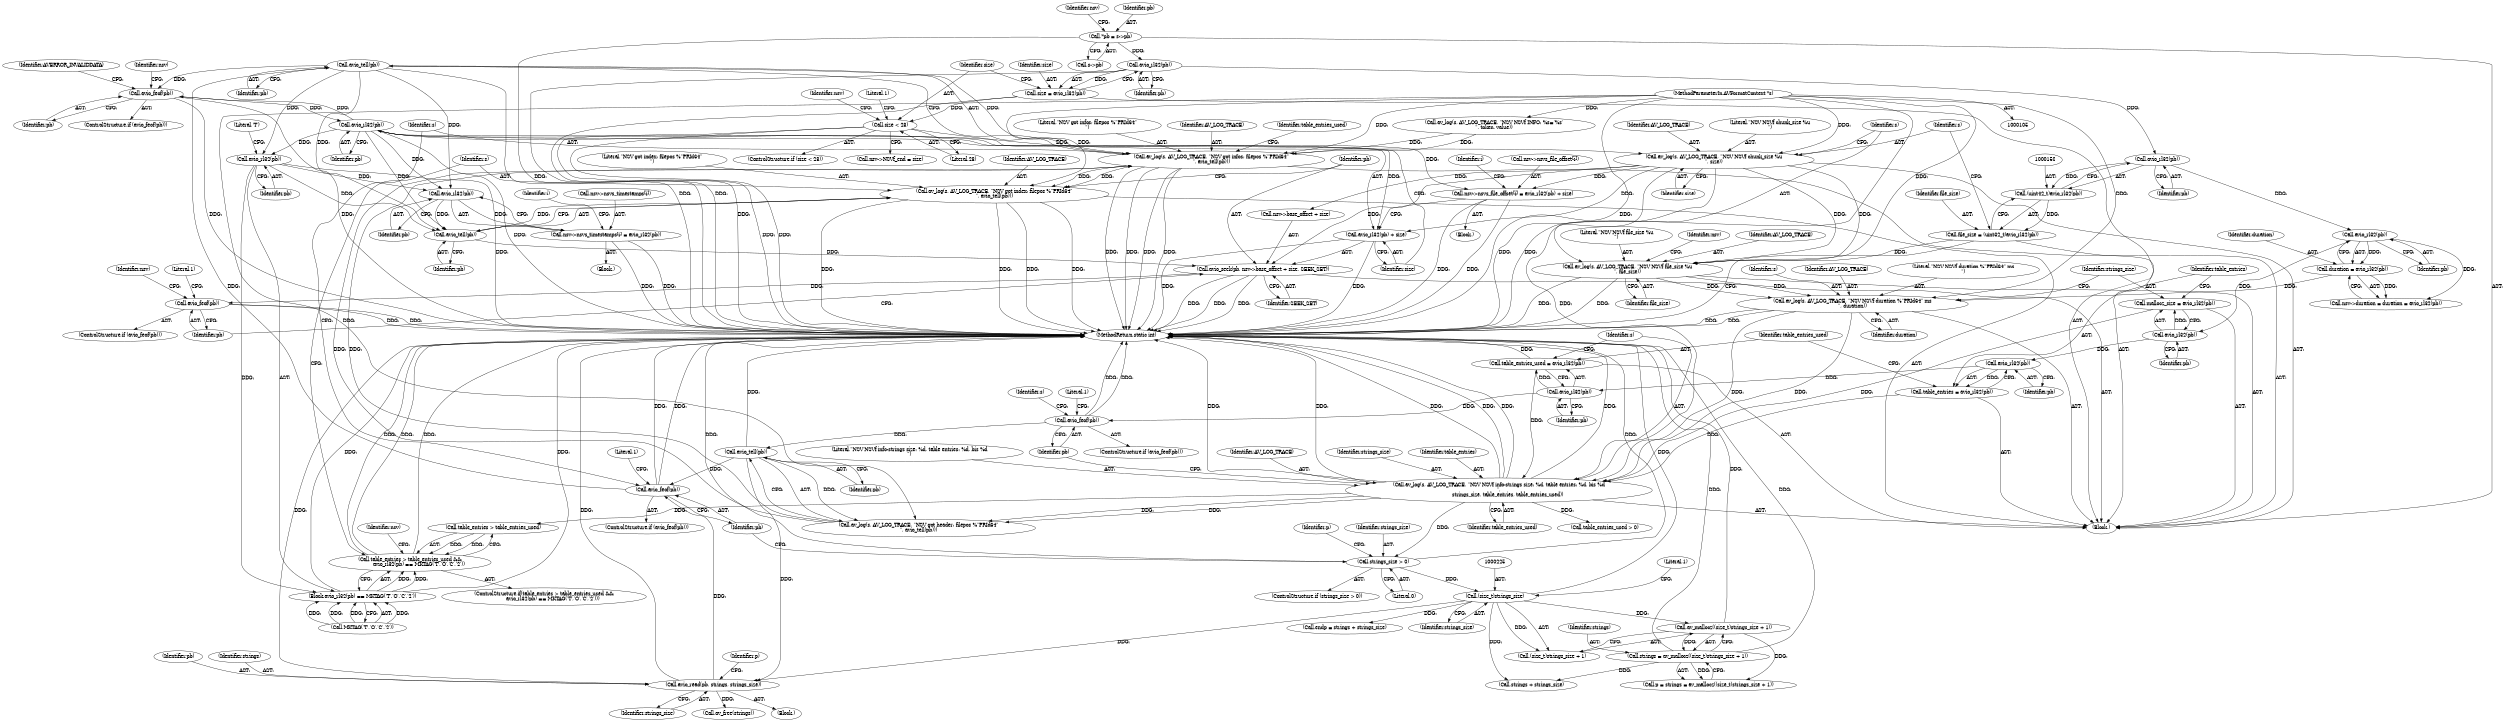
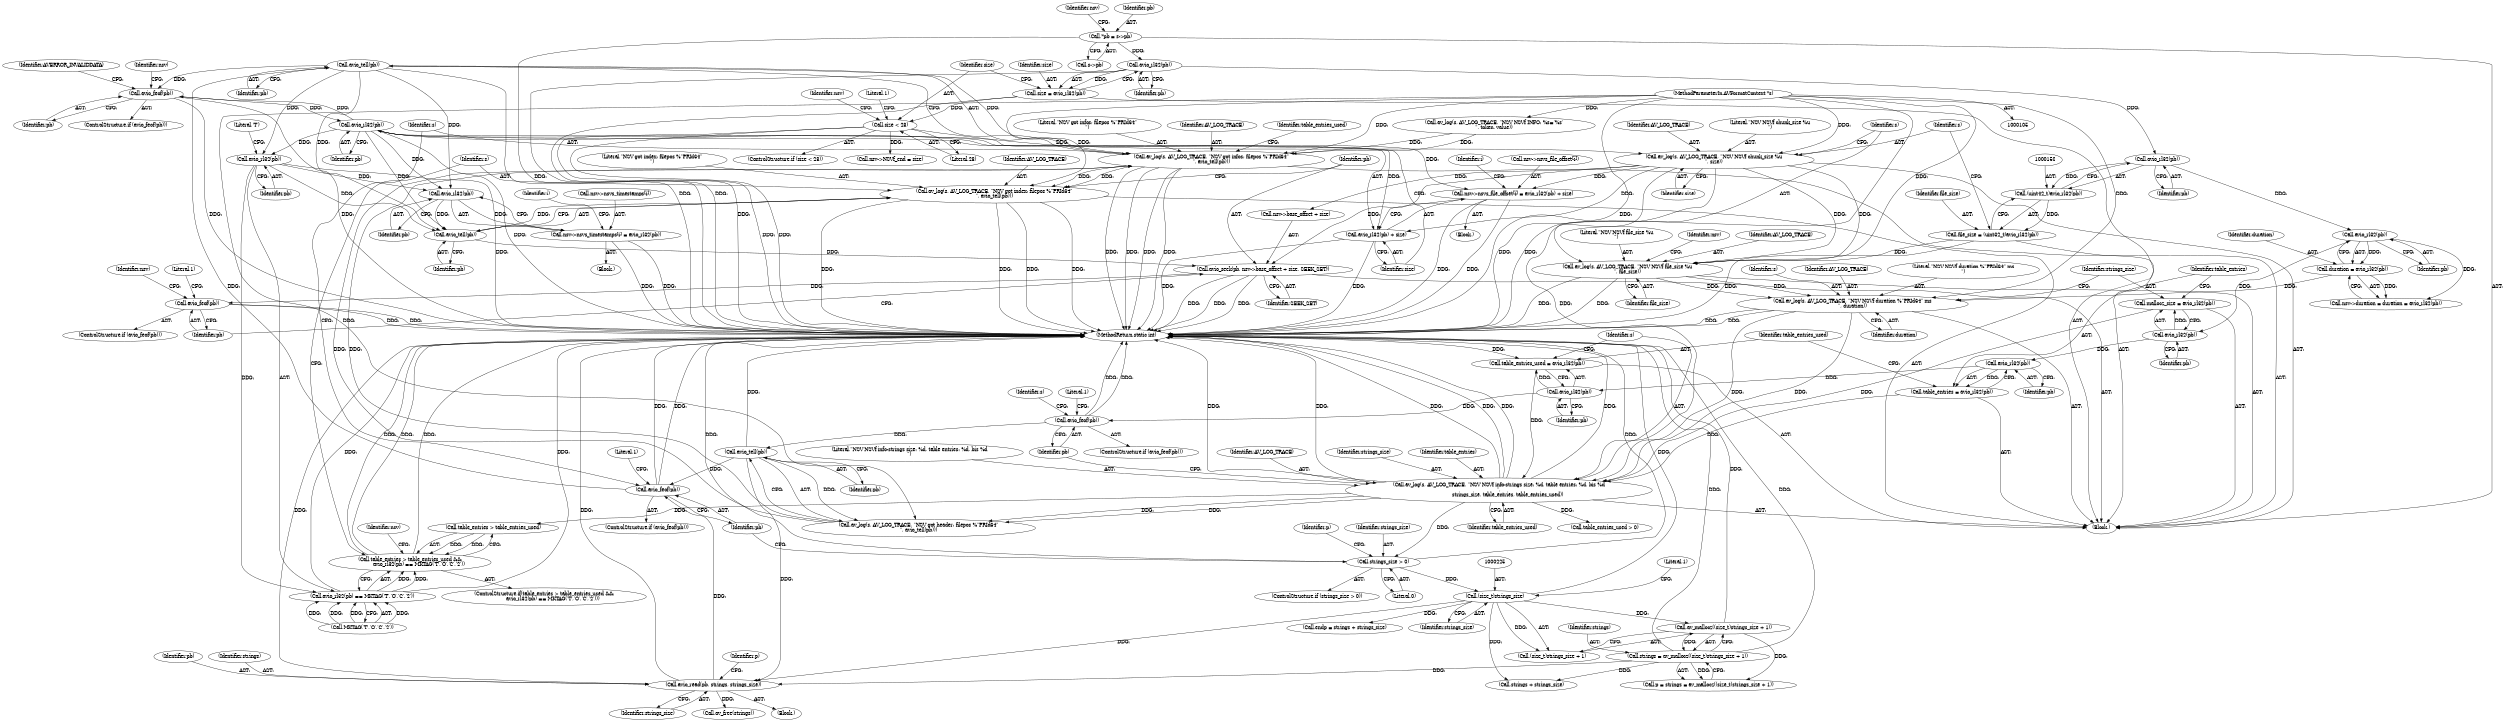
edge "(Call,size < 28)" -> "(Call,nsv->NSVf_end = size)": label "CFG: " -> "DDG: "
edge "(Call,avio_rl32(pb) + size)" -> "(Call,avio_seek(pb, nsv->base_offset + size, SEEK_SET))": now "(Call,avio_rl32(pb) + size)" -> "(Call,nsv->nsvs_file_offset[i] = avio_rl32(pb) + size)"
edge "(Call,file_size = (uint32_t)avio_rl32(pb))" -> "(MethodReturn,static int)": label "CFG: " -> "DDG: "
edge "(Call,table_entries_used = avio_rl32(pb))" -> "(MethodReturn,static int)": reversed
node "(Block,avio_rl32(pb) == MKTAG('T','O','C','2'))": label "(Block,avio_rl32(pb) == MKTAG('T','O','C','2'))" -> "(Call,avio_rl32(pb) == MKTAG('T','O','C','2'))"
edge "(Call,strings = av_mallocz((size_t)strings_size + 1))" -> "(Call,avio_read(pb, strings, strings_size))": added, label "DDG:"
